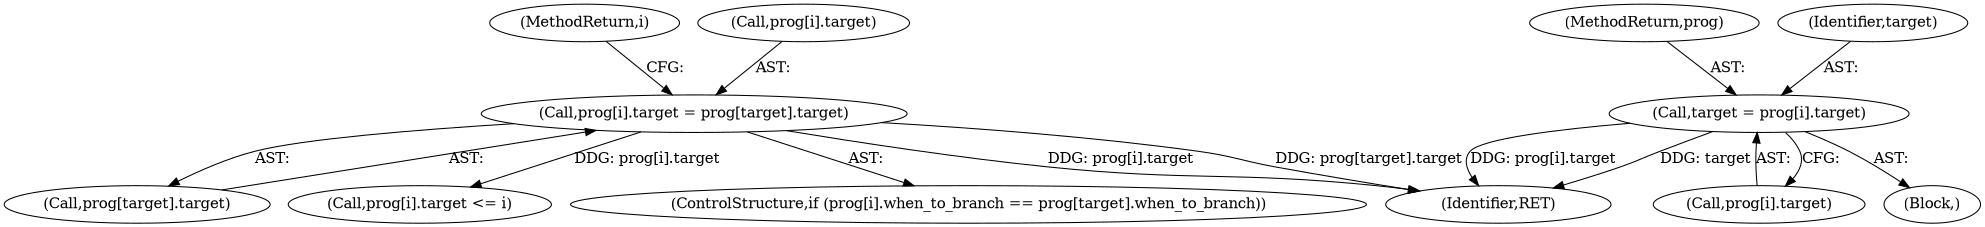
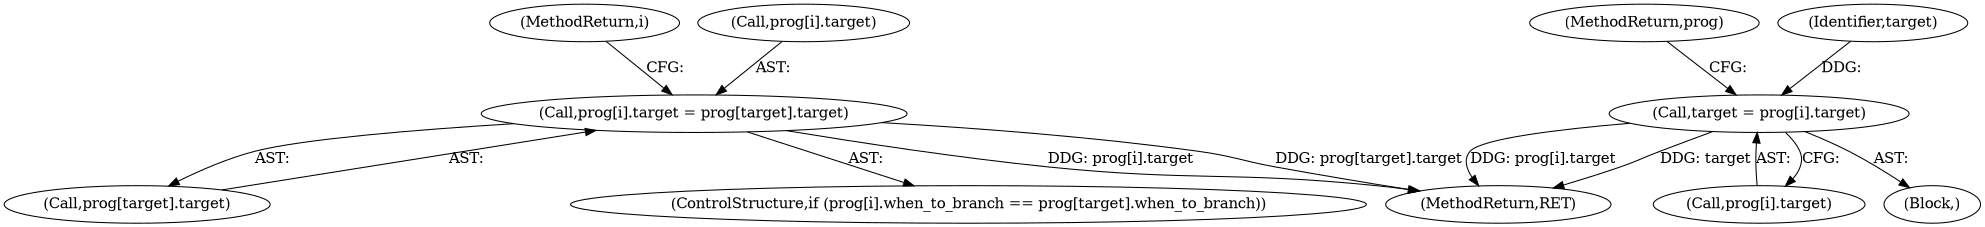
edge "(MethodReturn,prog)" -> "(Call,target = prog[i].target)": label "AST: " -> "CFG: "
edge "(Identifier,target)" -> "(Call,target = prog[i].target)": label "AST: " -> "DDG: "
node "(Call,prog[i].target <= i)": removed
node "(Identifier,RET)": label "(Identifier,RET)" -> "(MethodReturn,RET)"
